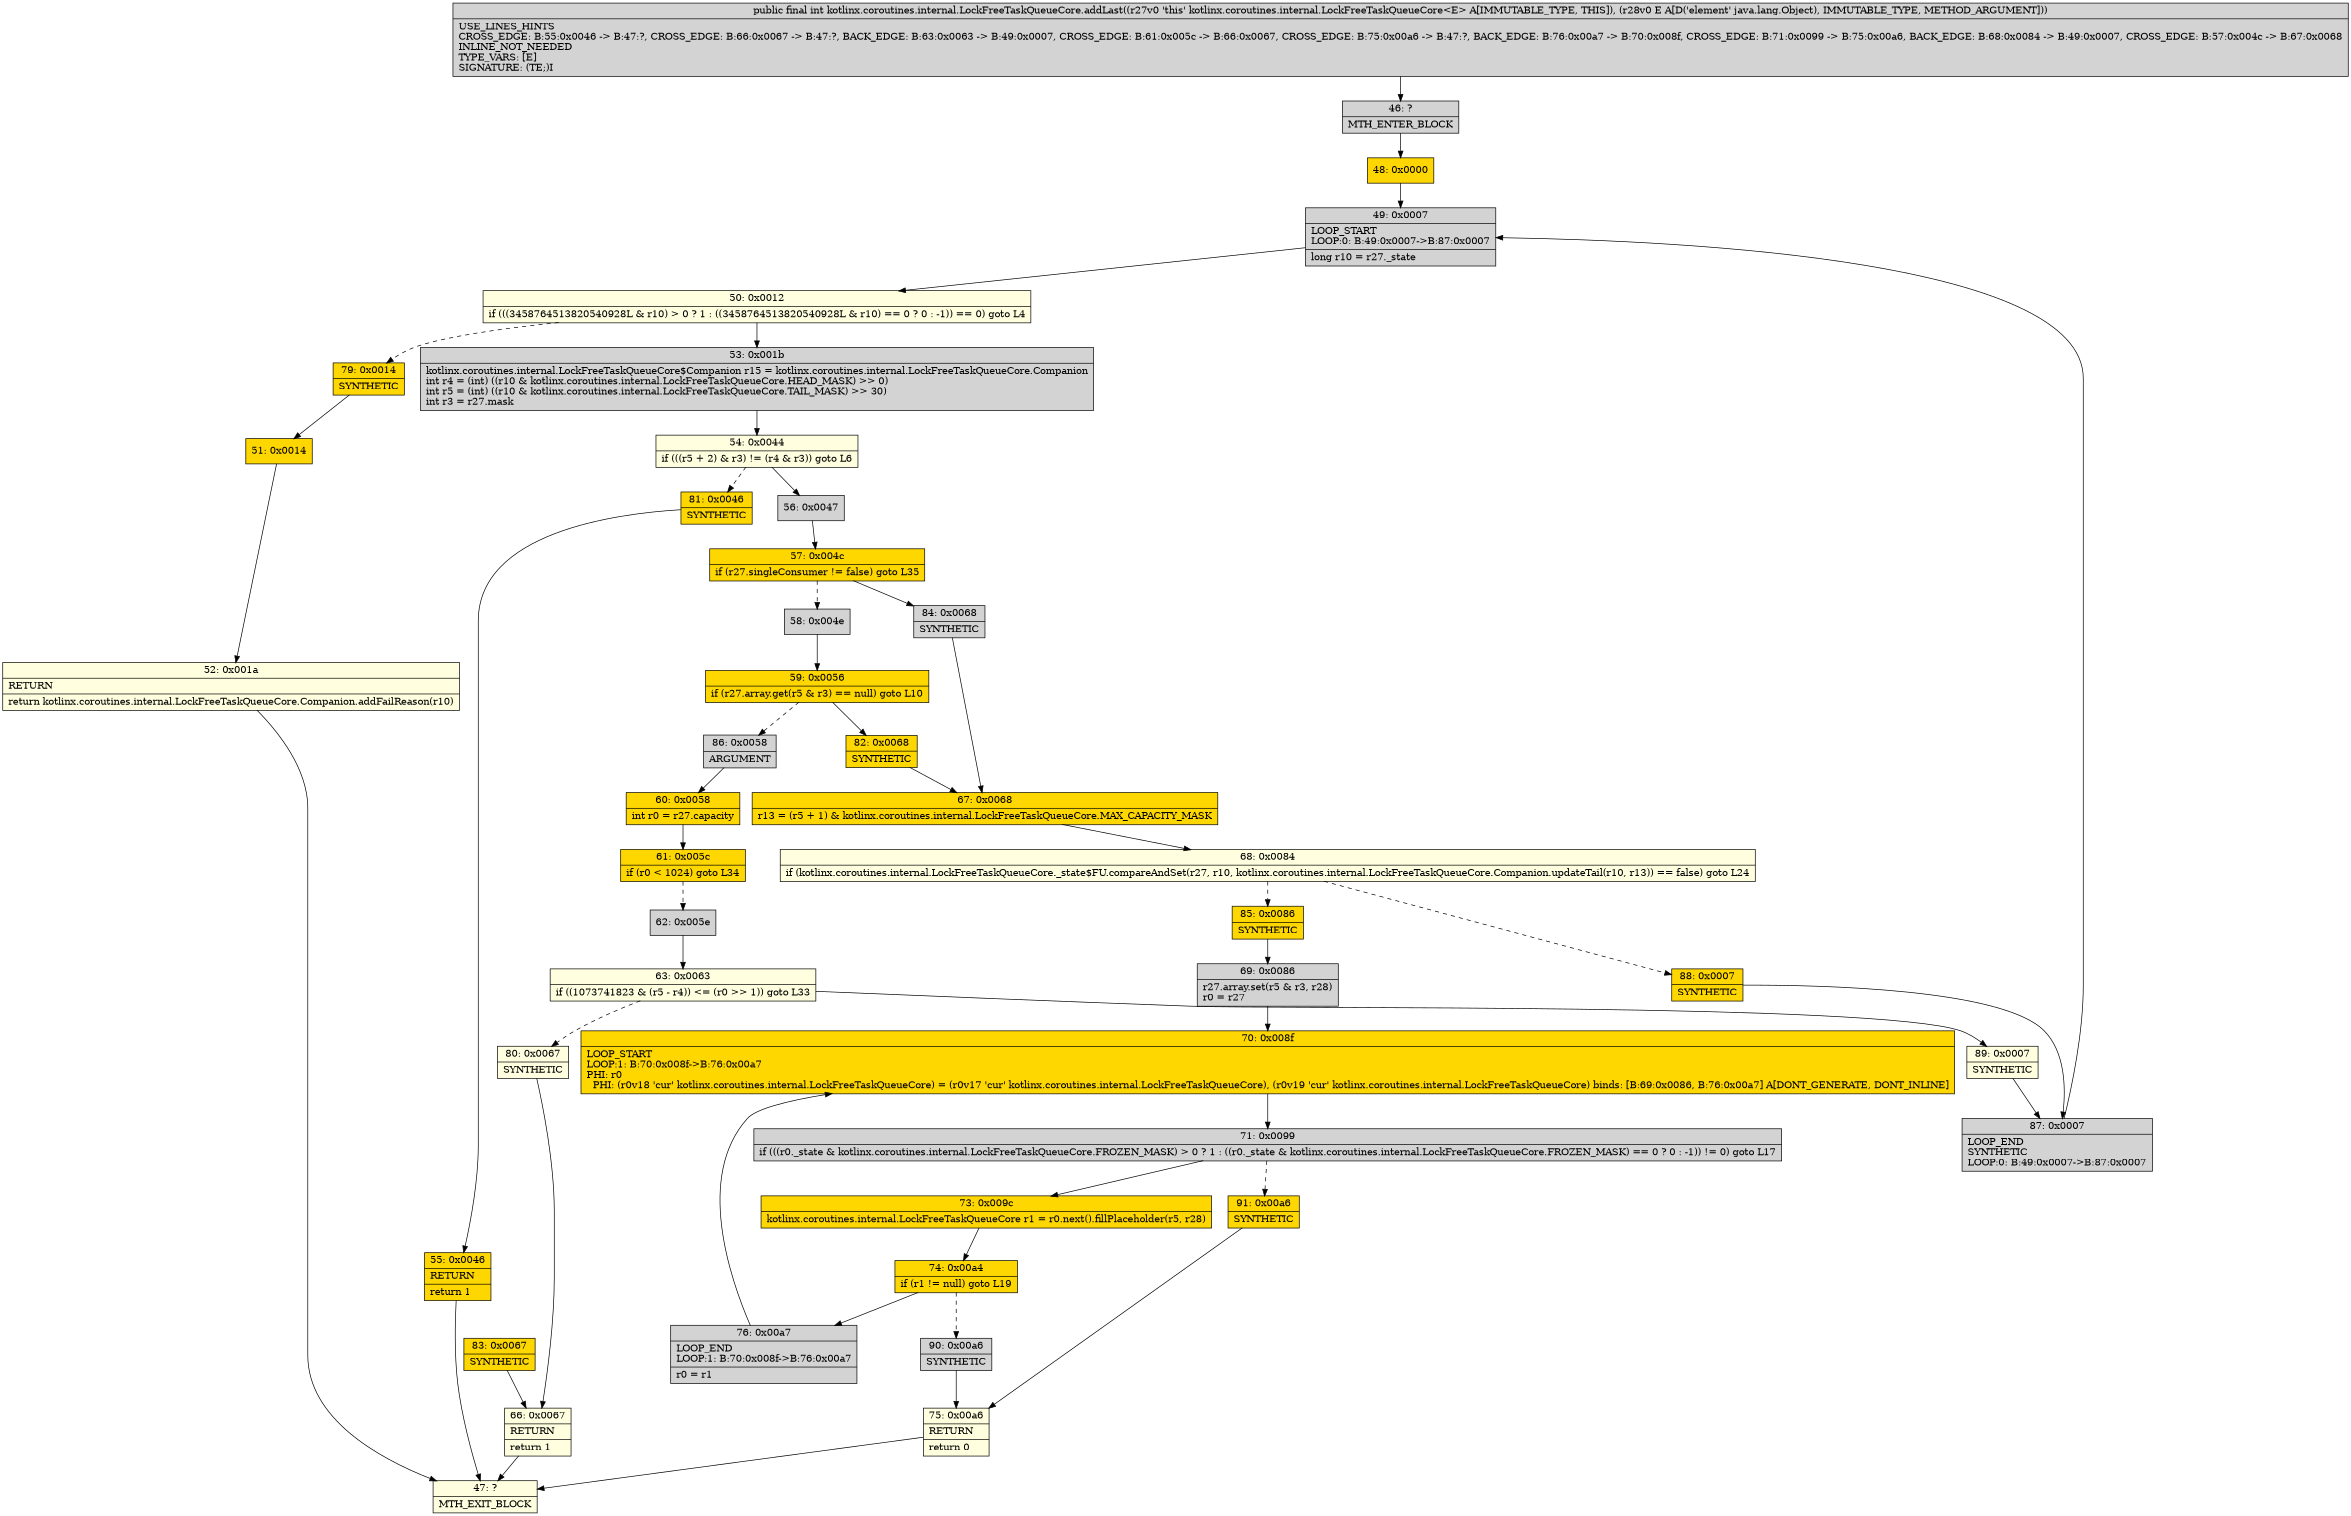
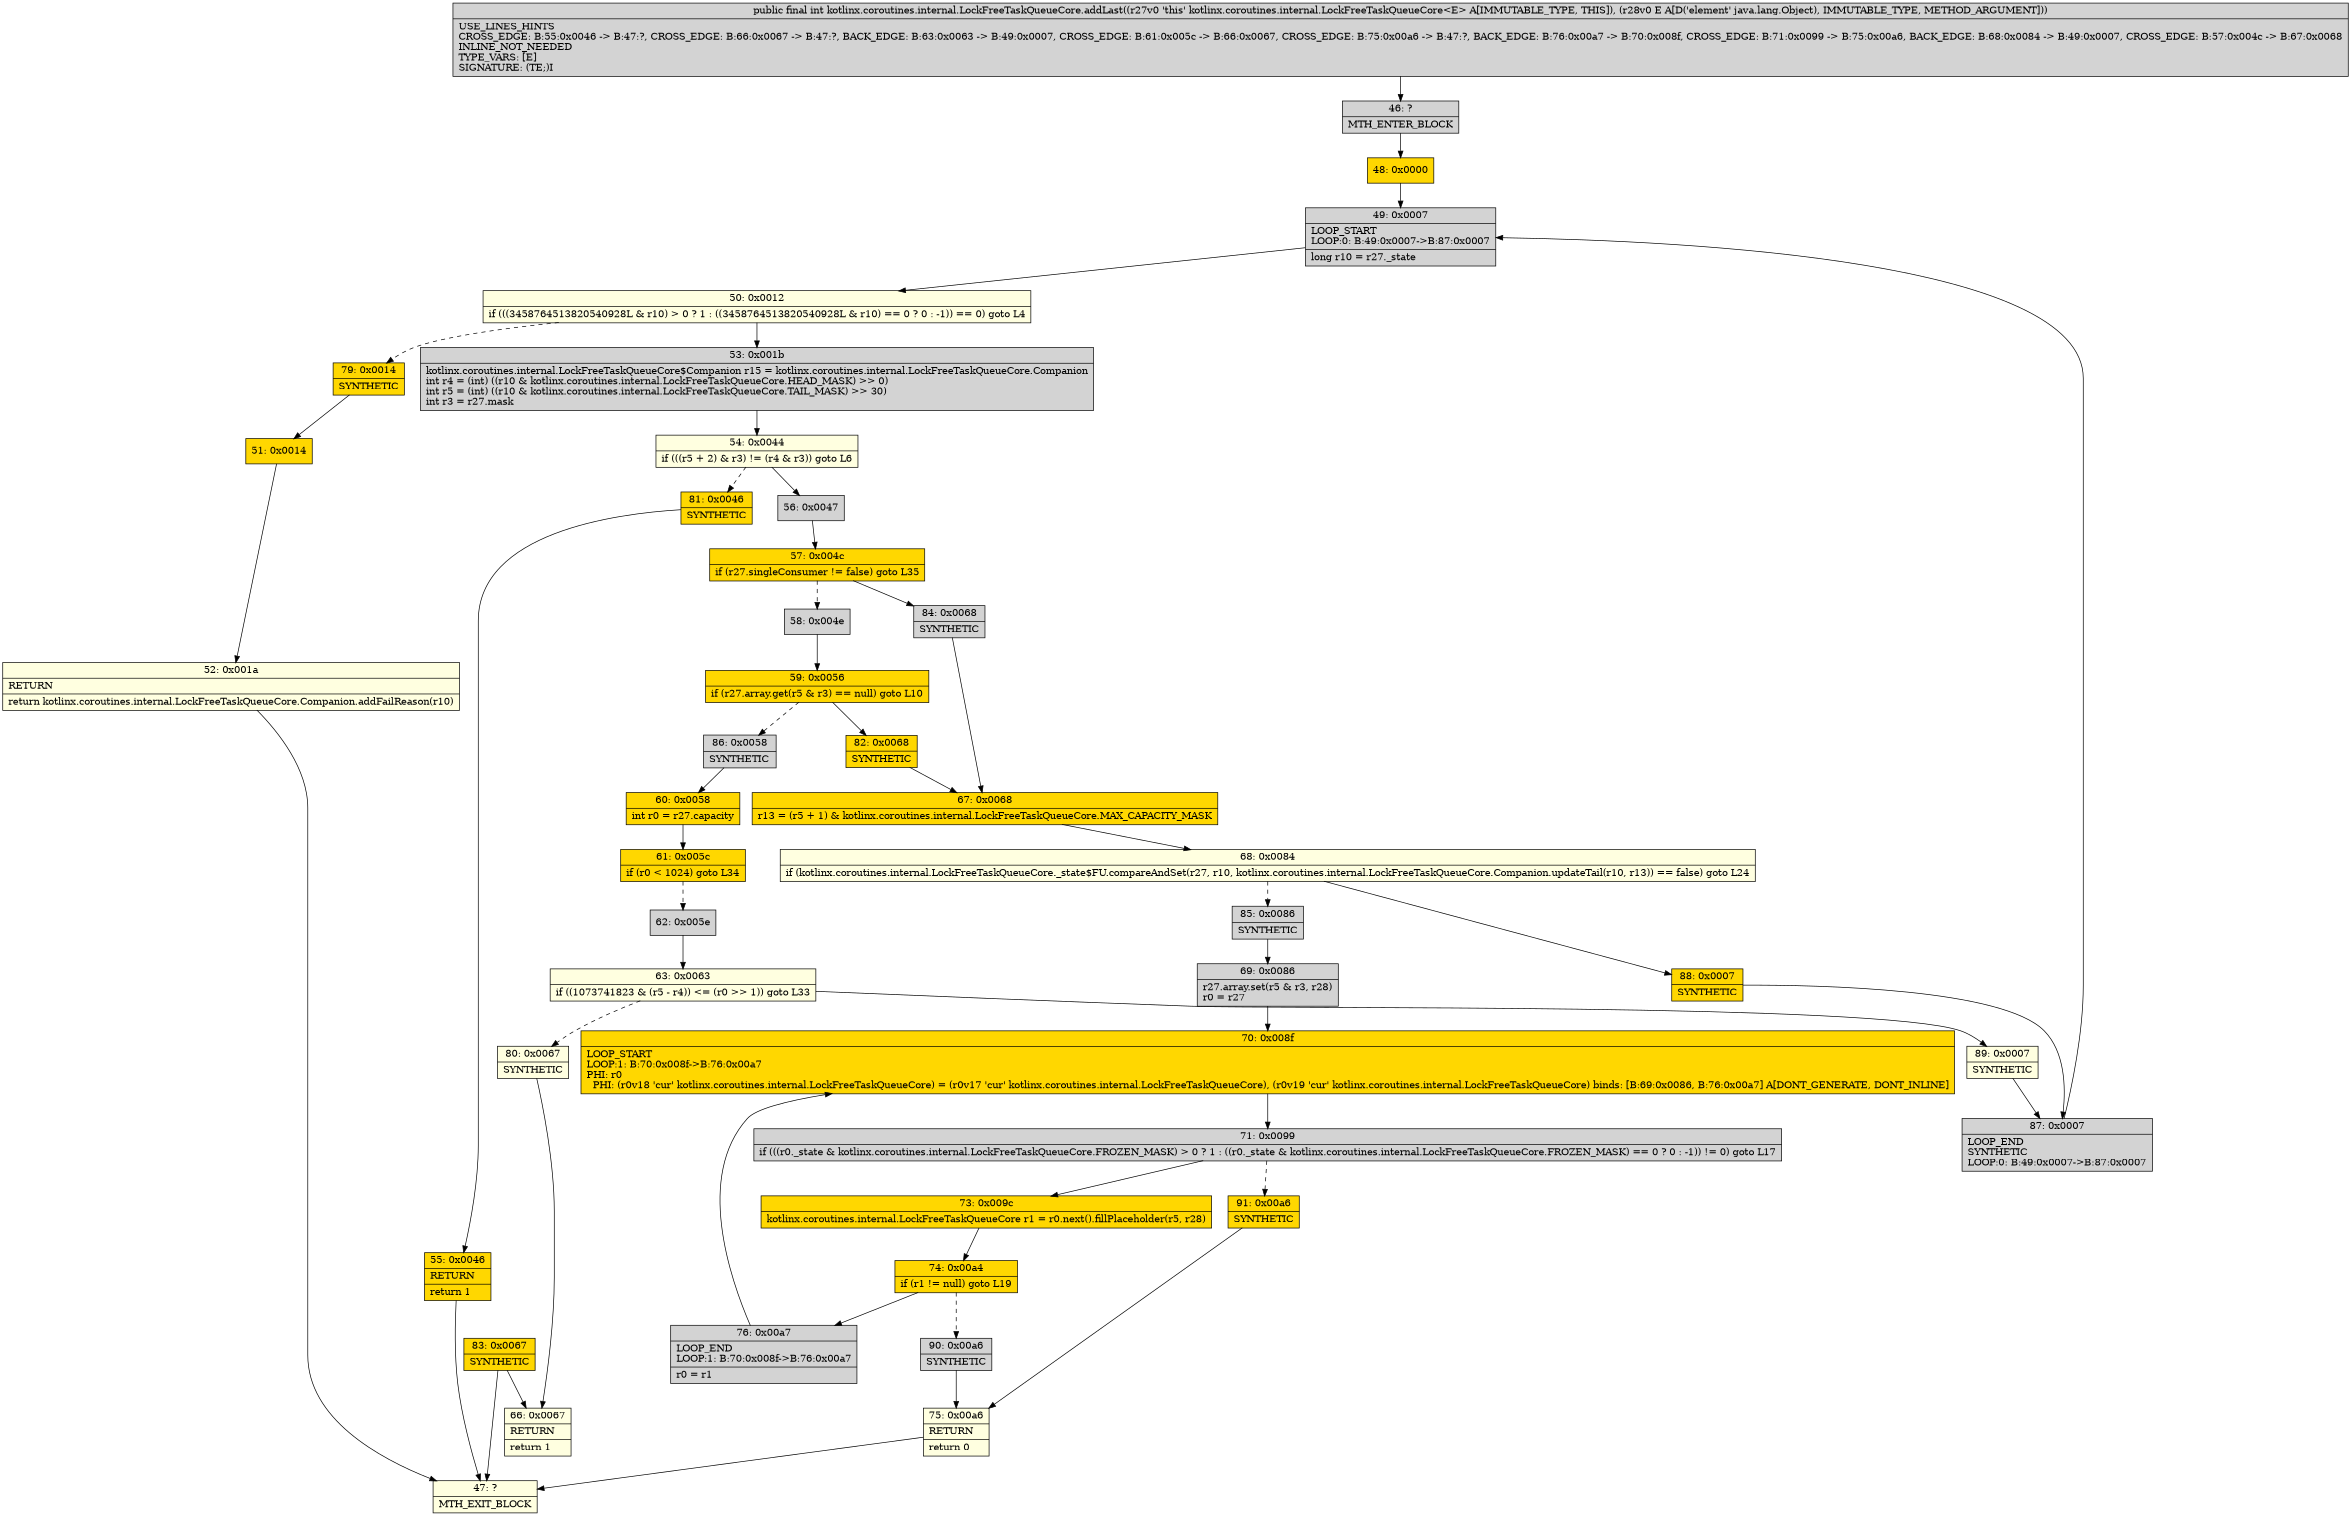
node "86: 0x0058": text "ARGUMENT" -> "SYNTHETIC"
node "85: 0x0086": fillcolor gold -> lightgrey
edge "68: 0x0084" -> "88: 0x0007": style dashed -> solid
edge "66: 0x0067" -> "47: ?": now "83: 0x0067" -> "47: ?"
